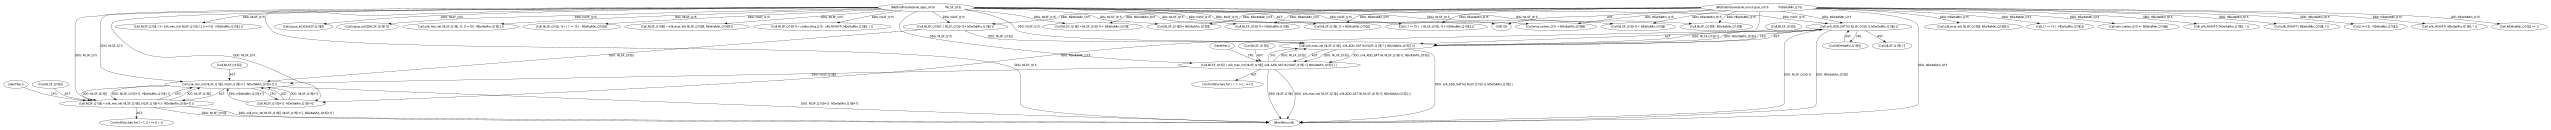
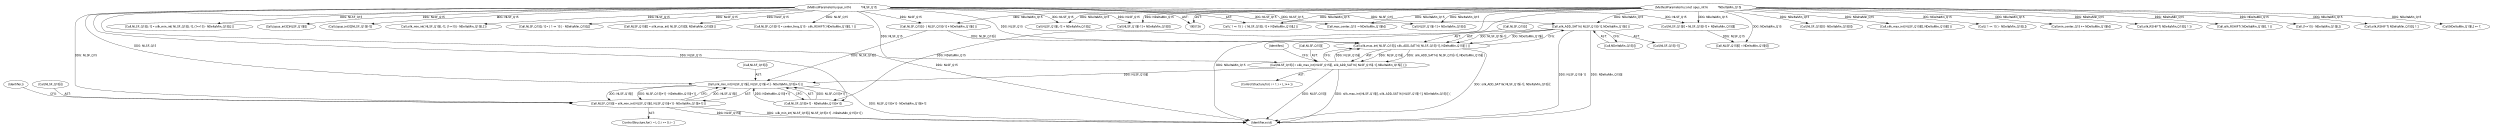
edge "(MethodParameterIn,opus_int16            *NLSF_Q15)" -> "(Call,NLSF_Q15[0] = NDeltaMin_Q15[0])": now "(Call,NLSF_Q15[I] = NLSF_Q15[I-1] + NDeltaMin_Q15[I])" -> "(Call,NLSF_Q15[0] = NDeltaMin_Q15[0])"
edge "(MethodParameterIn,opus_int16            *NLSF_Q15)" -> "(Call,NLSF_Q15[0] - NDeltaMin_Q15[0])": removed, label "DDG: NLSF_Q15"
edge "(MethodParameterIn,opus_int16            *NLSF_Q15)" -> "(Call,( 1 << 15 ) - ( NLSF_Q15[L-1] + NDeltaMin_Q15[L] ))": label "DDG: NLSF_Q15" -> "AST: "
